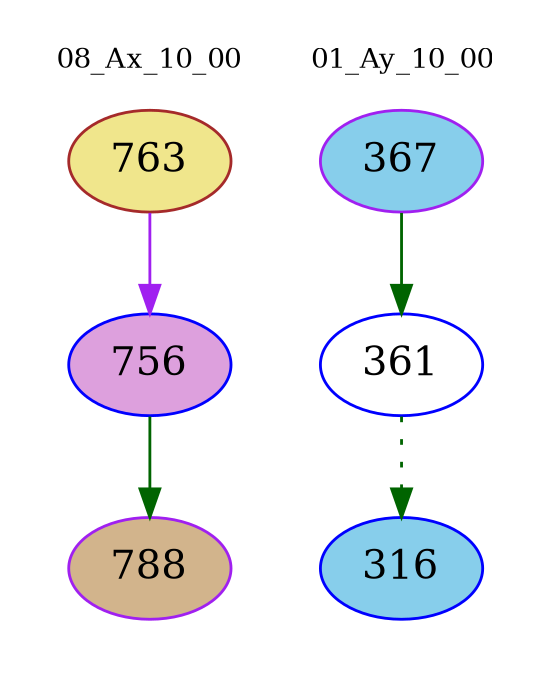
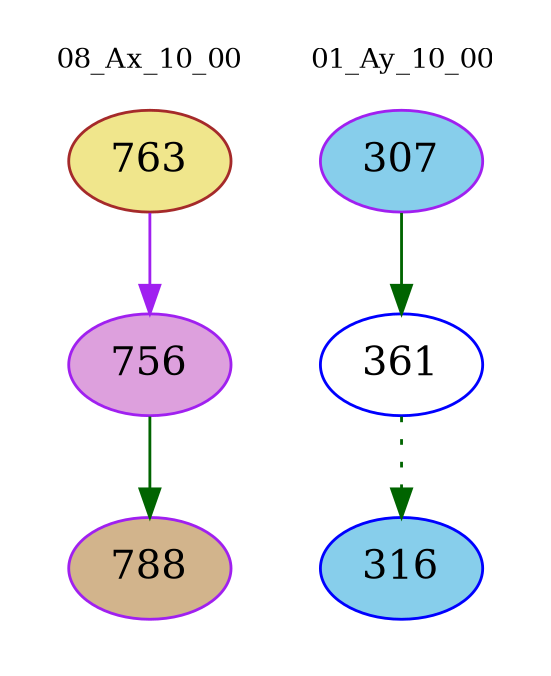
node "367": label "367" -> "307"
node "756": color blue -> purple
